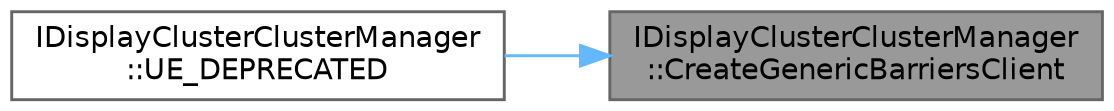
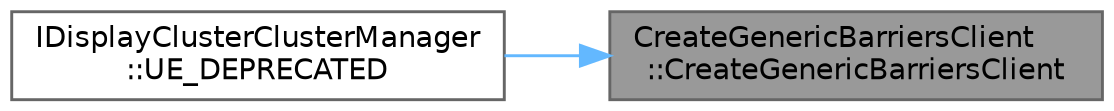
node "IDisplayClusterClusterManager ::CreateGenericBarriersClient": label "IDisplayClusterClusterManager ::CreateGenericBarriersClient" -> "CreateGenericBarriersClient ::CreateGenericBarriersClient"
